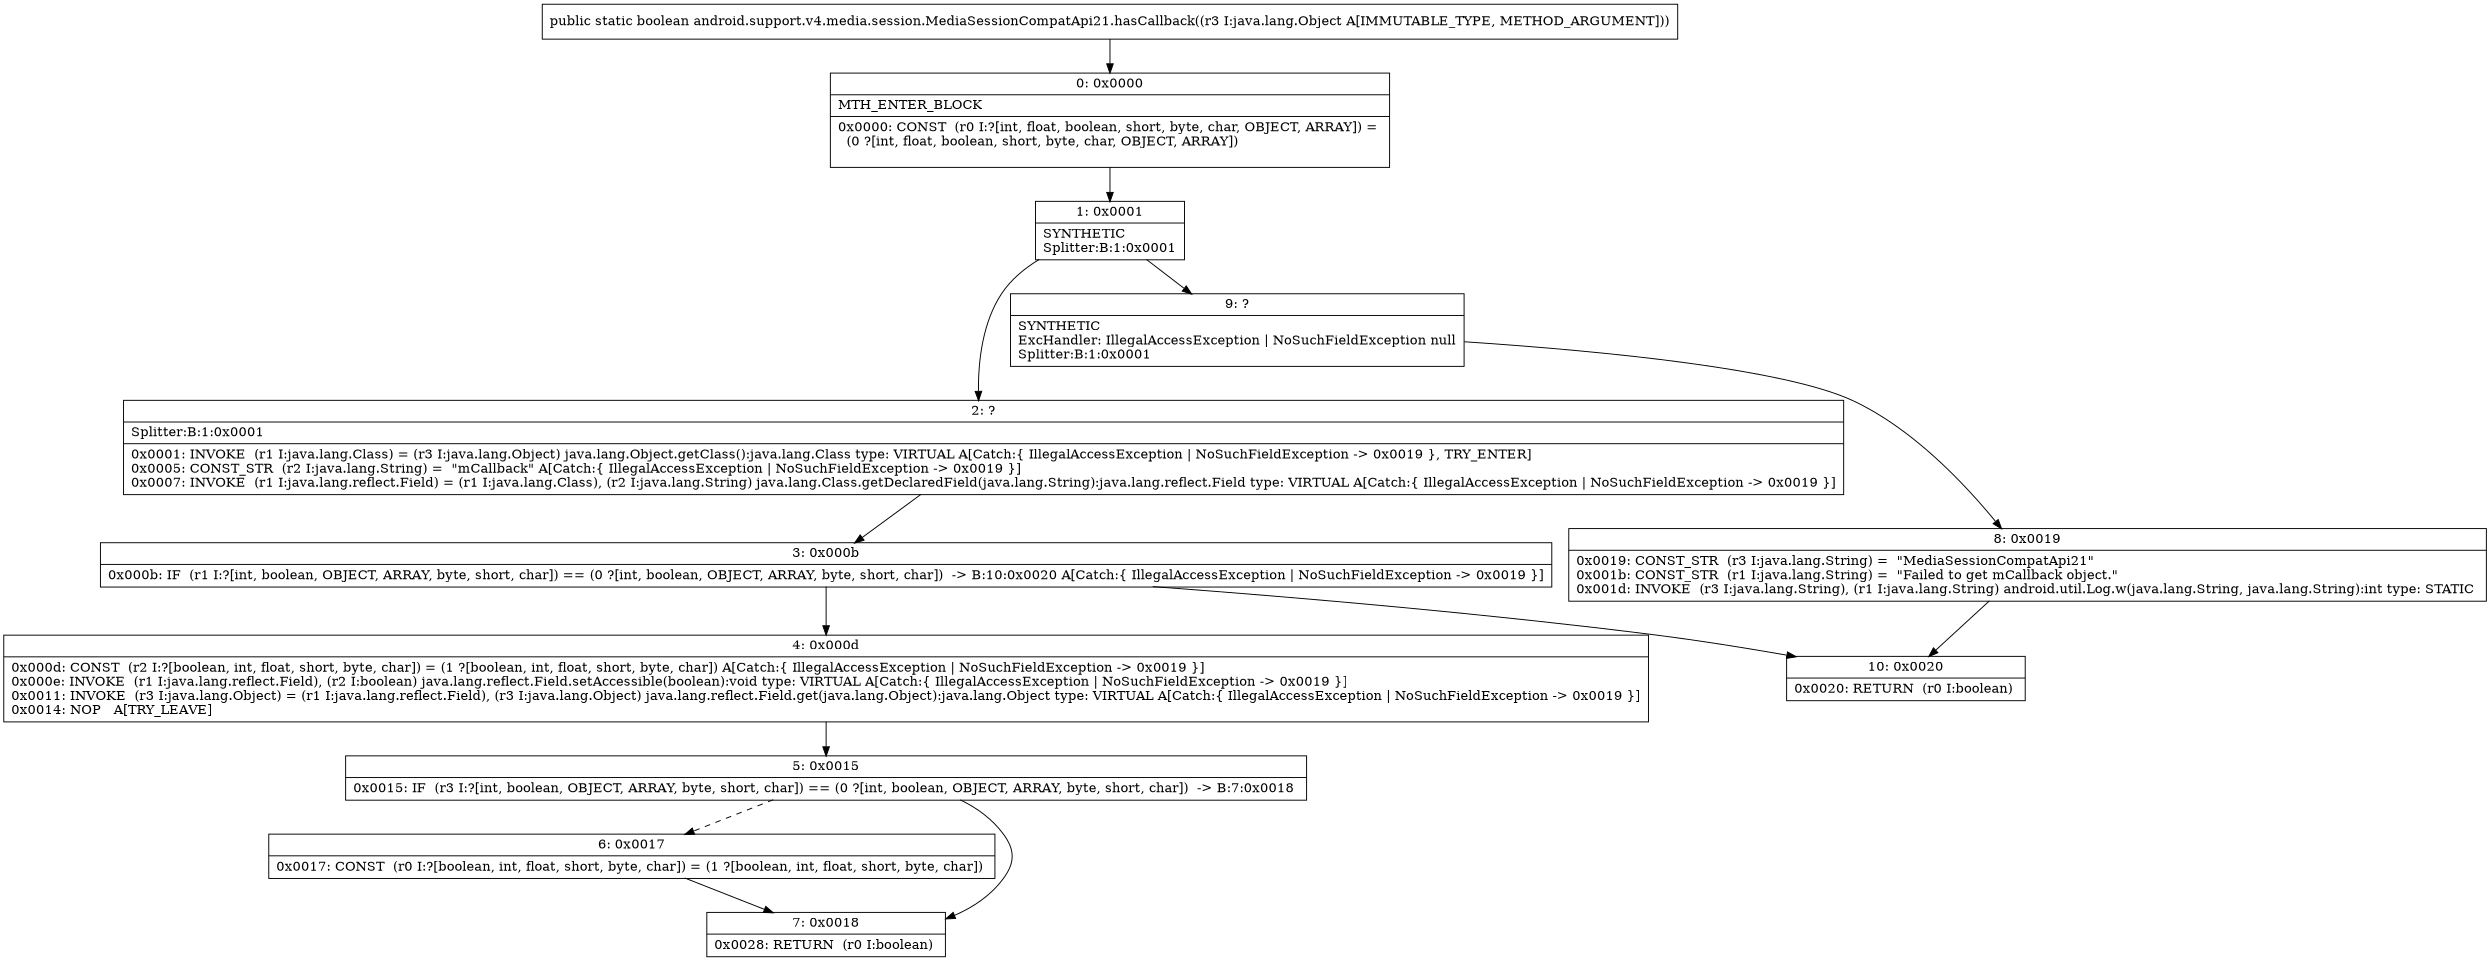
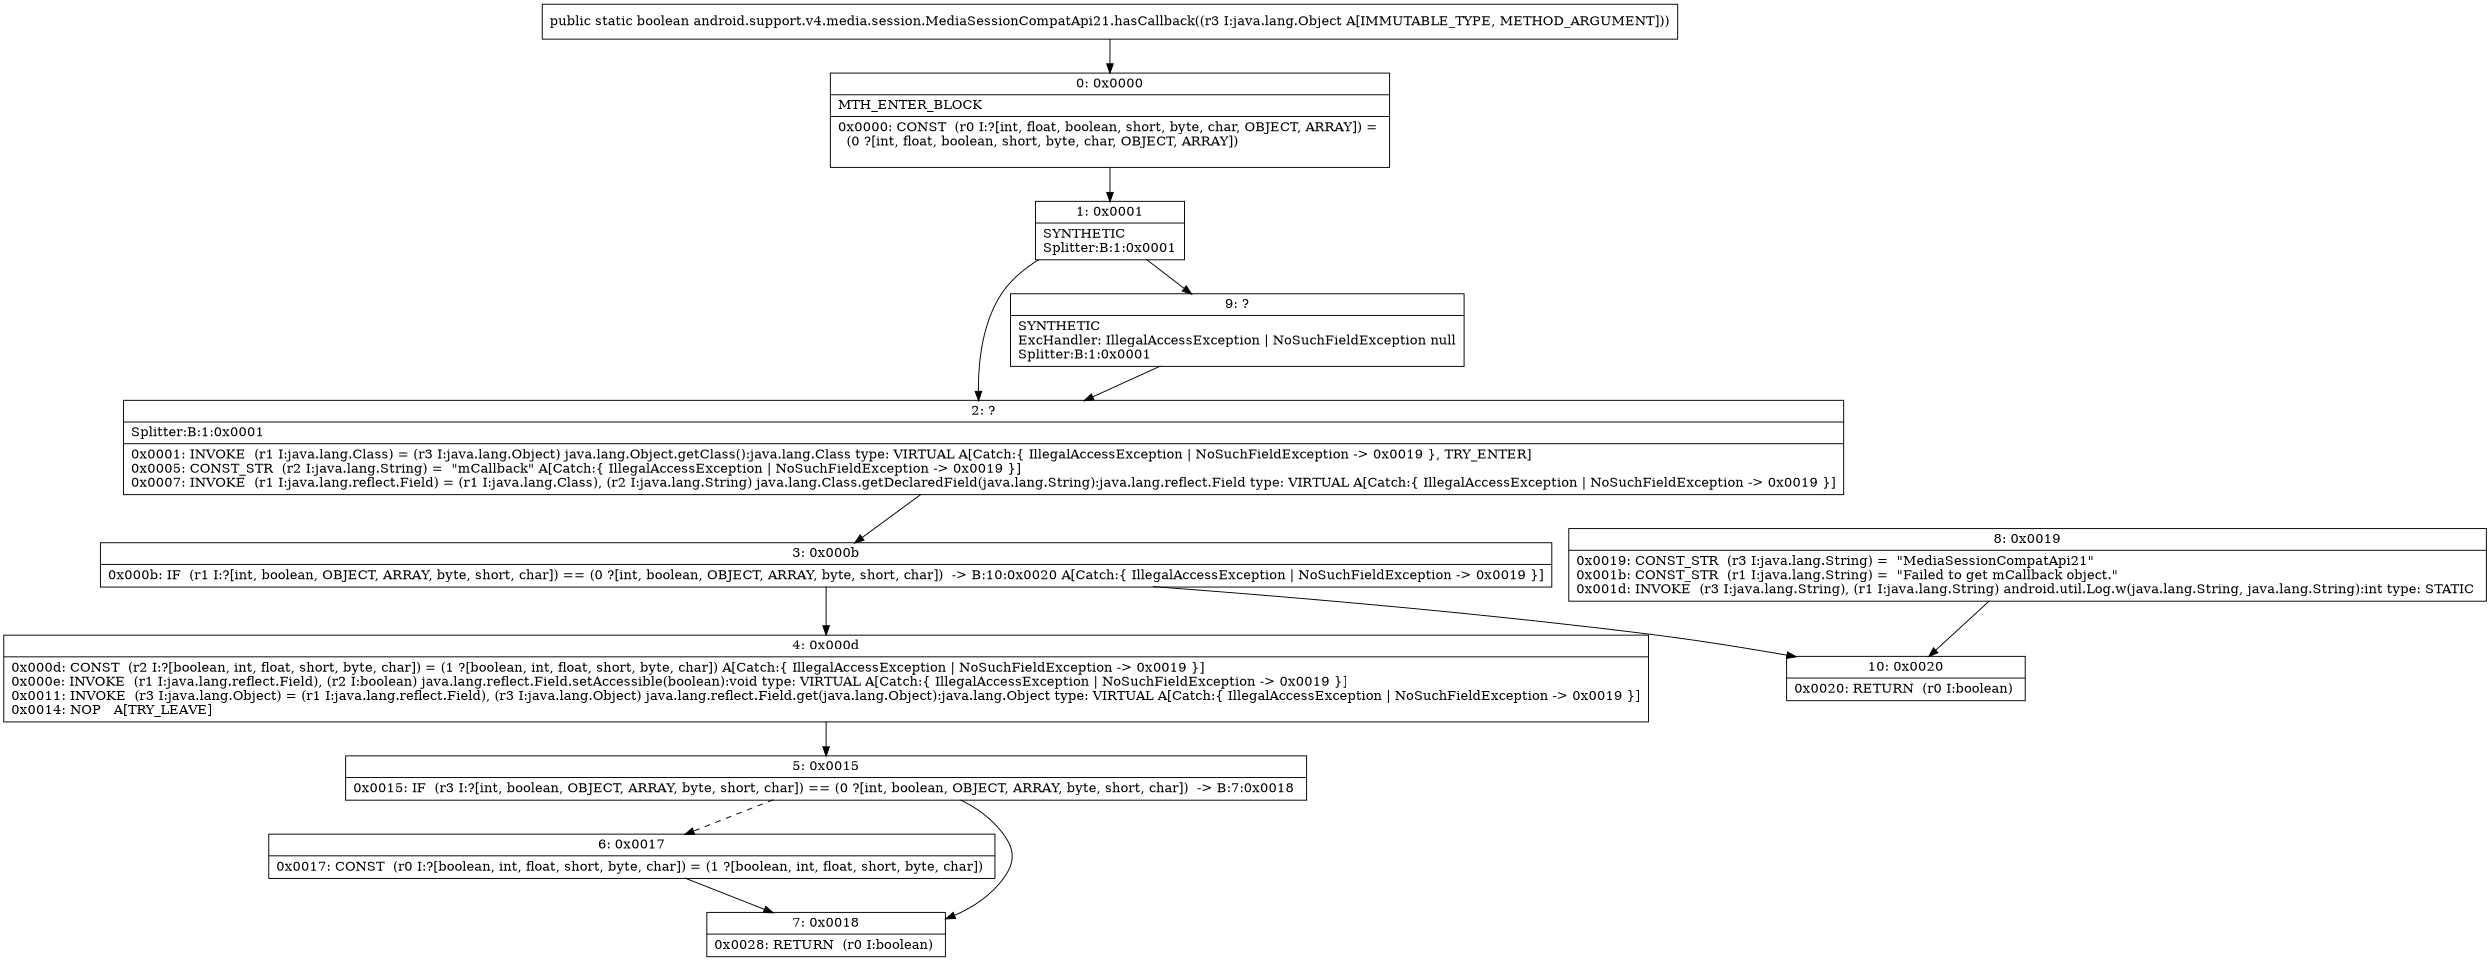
edge "9: ?" -> "8: 0x0019": now "9: ?" -> "2: ?"
